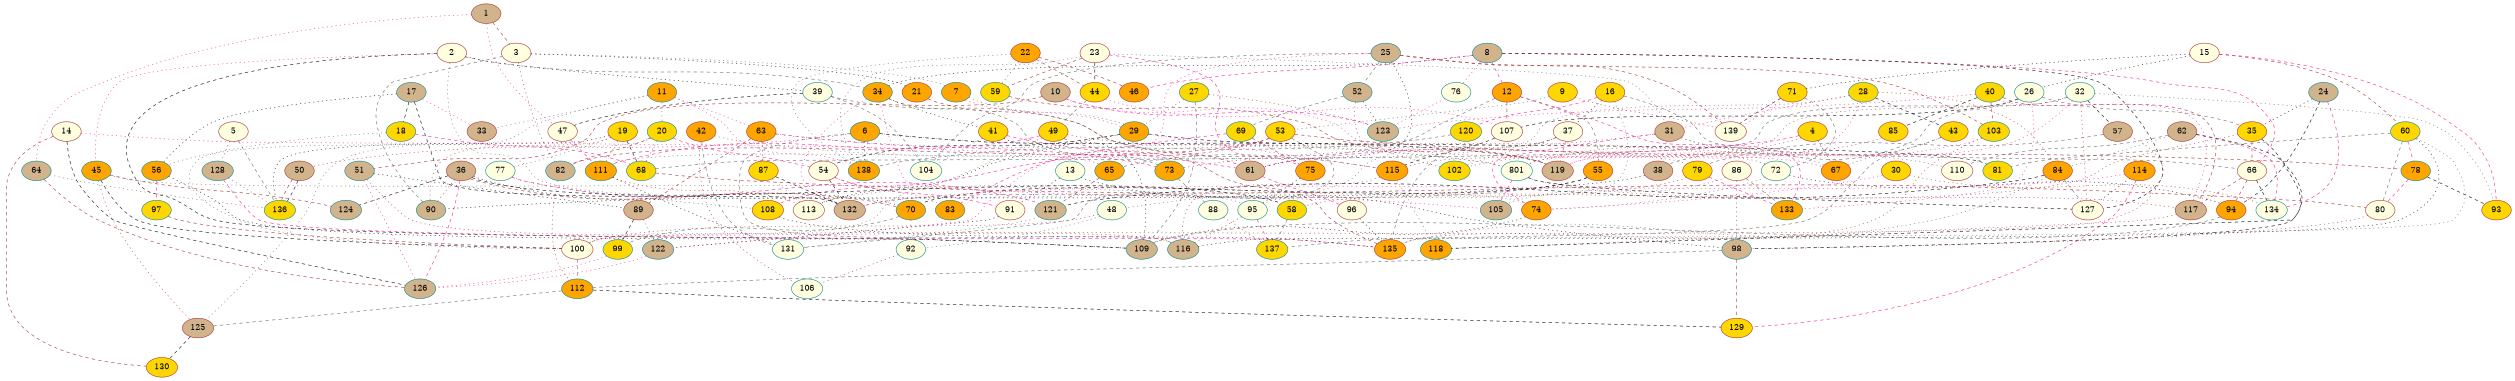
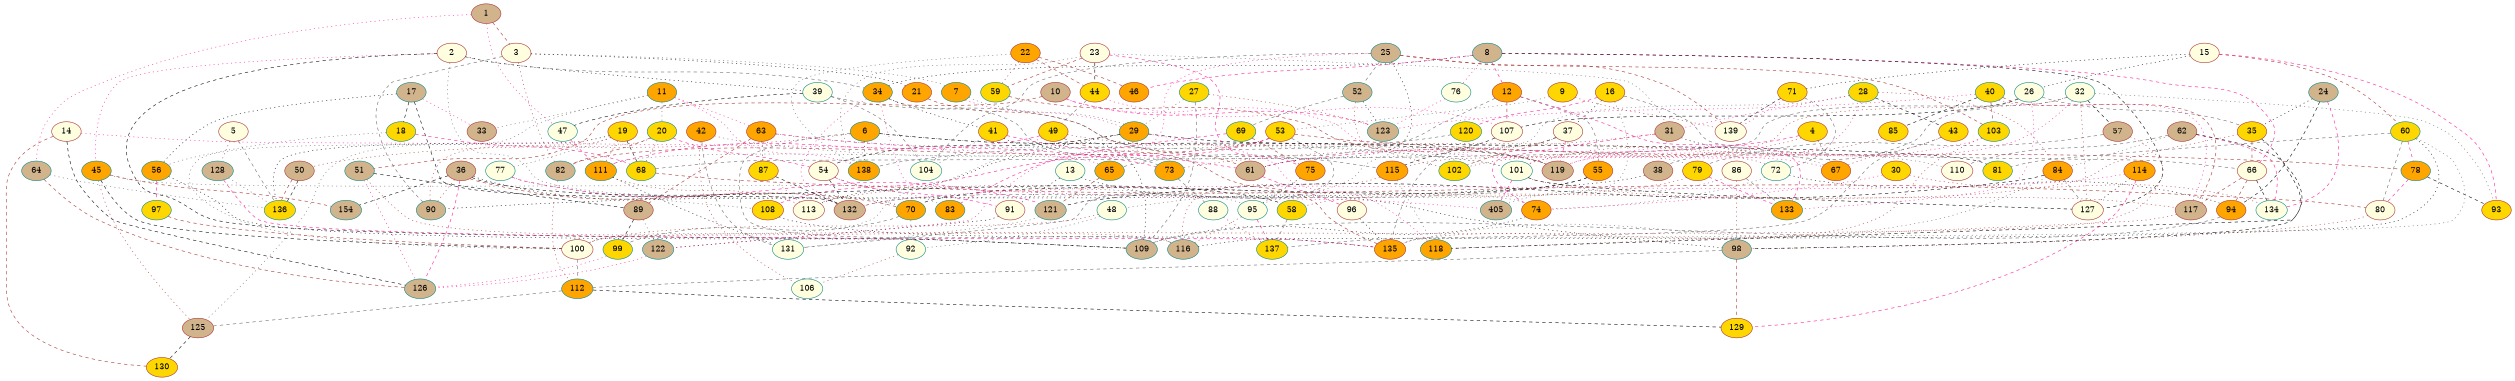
node "47": color brown -> teal
edge "29" -- "115": now "29" -- "118"
edge "37" -- "102": style dotted -> dashed
node "801": label "801" -> "101"
edge "51" -- "89": style dotted -> dashed
node "124": label "124" -> "154"
node "105": label "105" -> "405"
